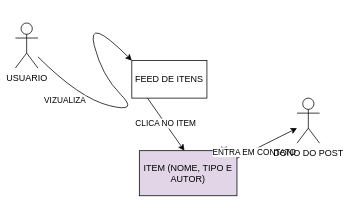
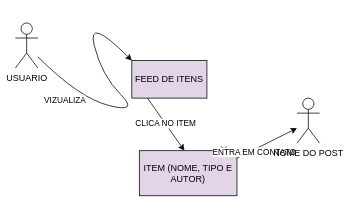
node "FEED DE ITENS": fillcolor #ffffff -> #e1d5e7
node "DONO DO POST": label "DONO DO POST" -> "NOME DO POST"
